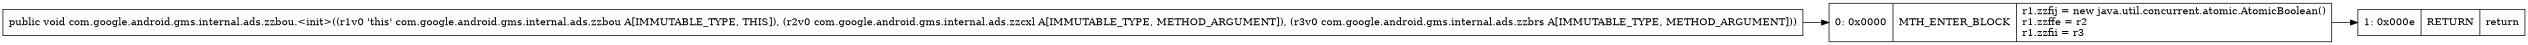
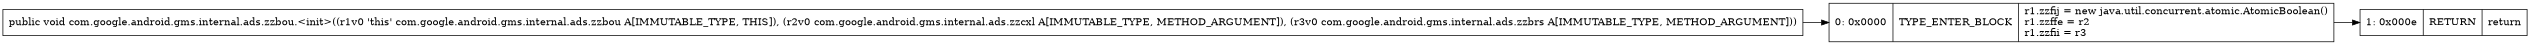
node "0: 0x0000": text "MTH_ENTER_BLOCK" -> "TYPE_ENTER_BLOCK"
